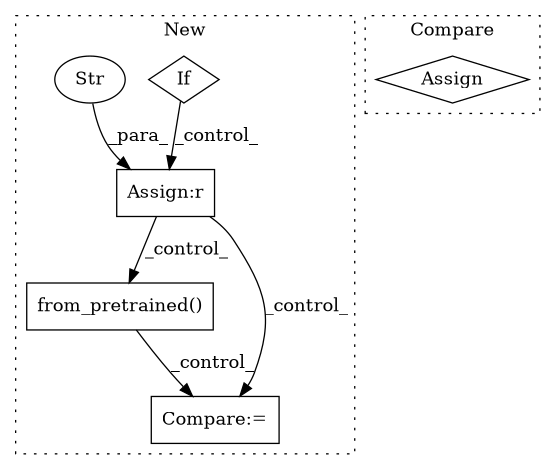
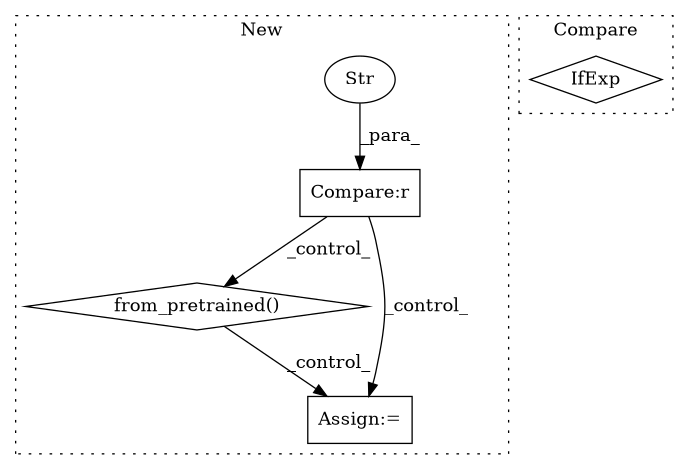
node "If": removed
node "Assign": label "Assign" -> "IfExp"
node "Assign:r": label "Assign:r" -> "Compare:r"
node "from_pretrained()": shape box -> diamond
node "Compare:=": label "Compare:=" -> "Assign:="
